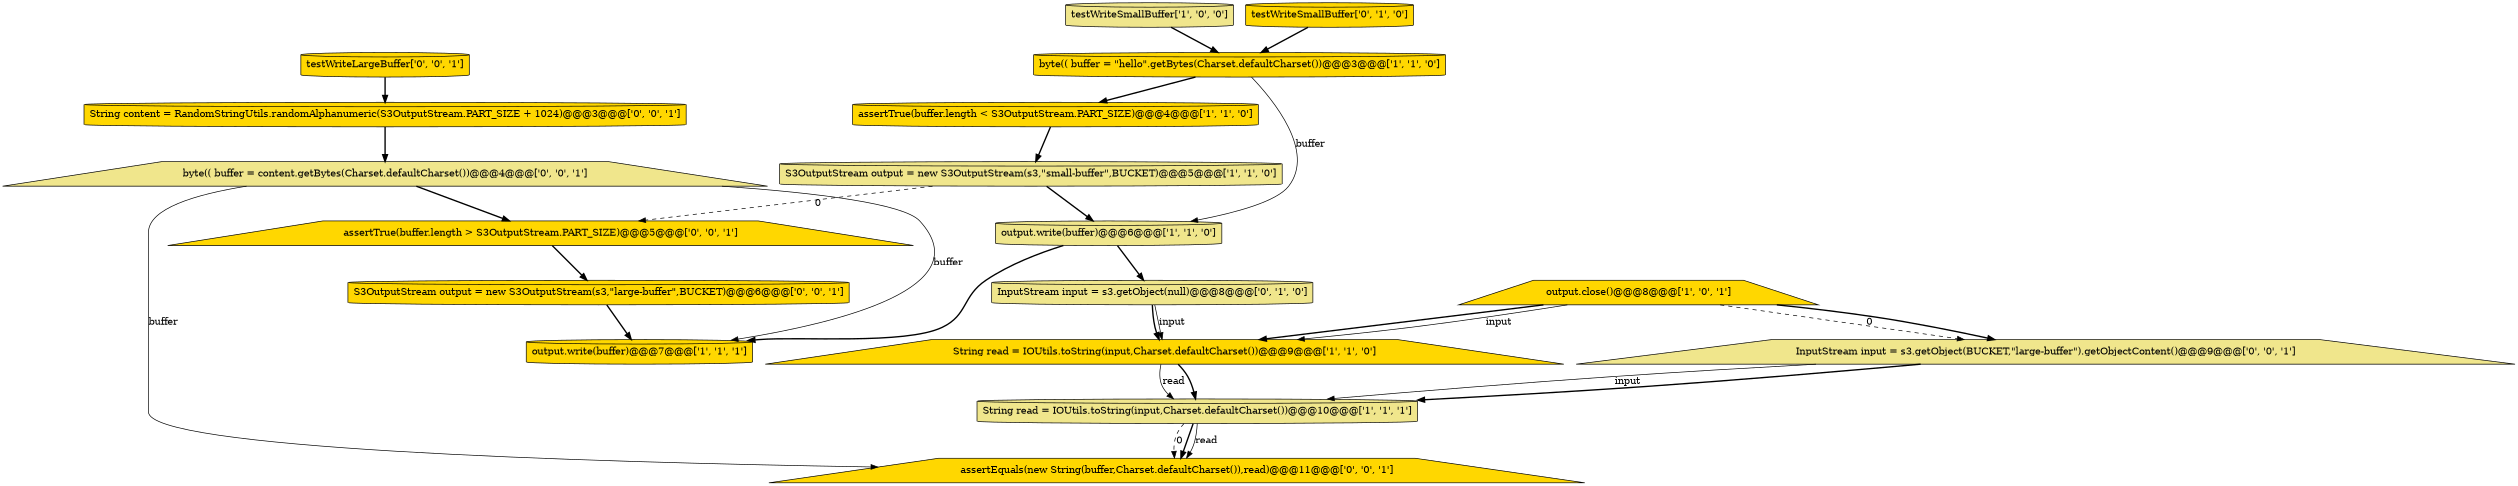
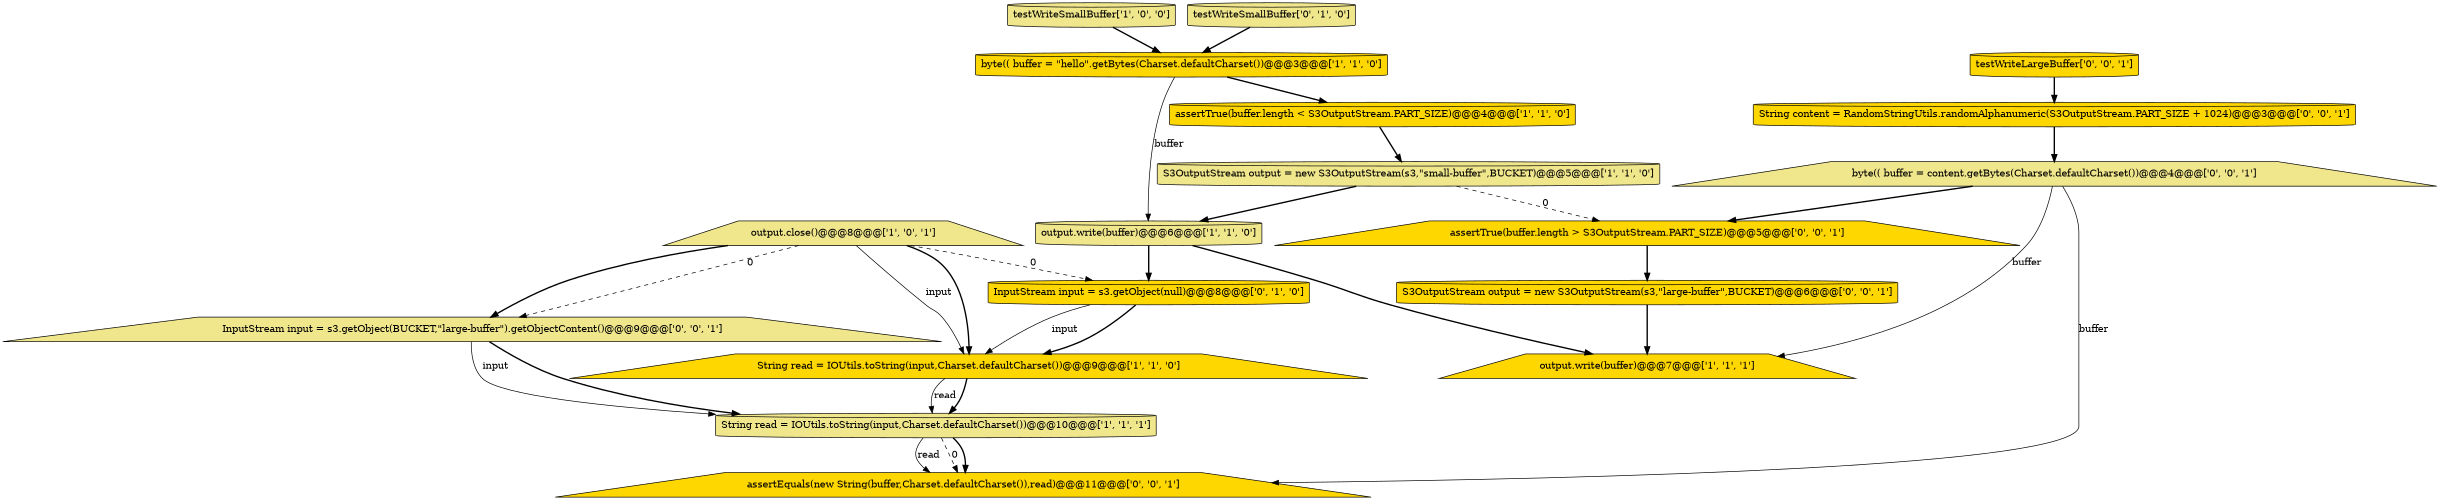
node "testWriteSmallBuffer['0', '1', '0']": fillcolor gold -> khaki
edge "output.close()@@@8@@@['1', '0', '1']" -> "InputStream input = s3.getObject(null)@@@8@@@['0', '1', '0']": added, label "0"
node "InputStream input = s3.getObject(null)@@@8@@@['0', '1', '0']": fillcolor khaki -> gold
node "output.close()@@@8@@@['1', '0', '1']": fillcolor gold -> khaki
node "output.write(buffer)@@@7@@@['1', '1', '1']": shape cylinder -> trapezium
